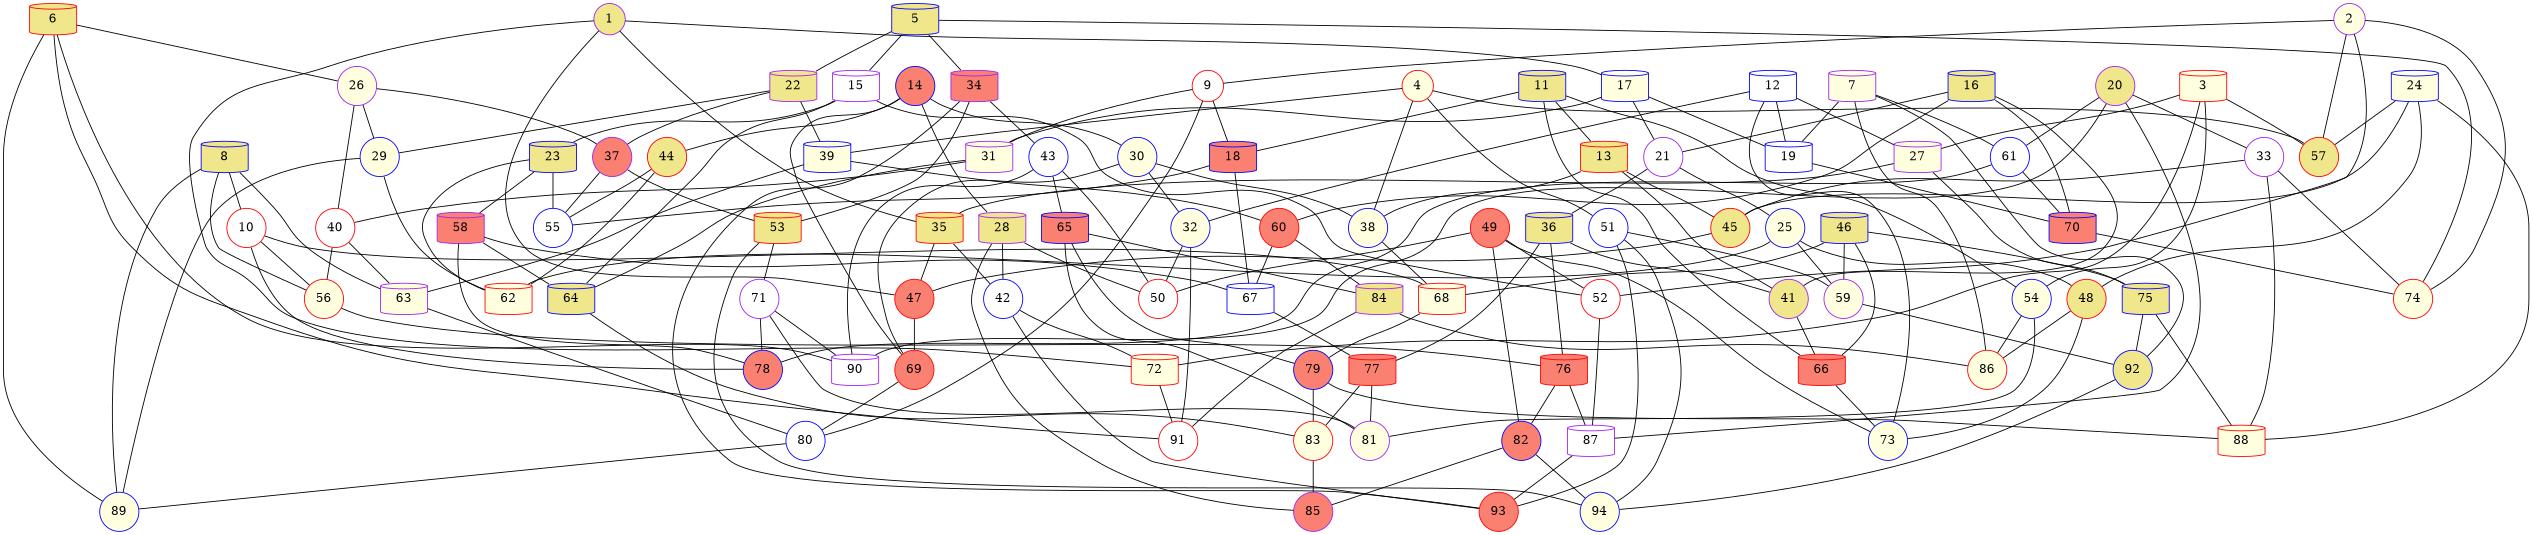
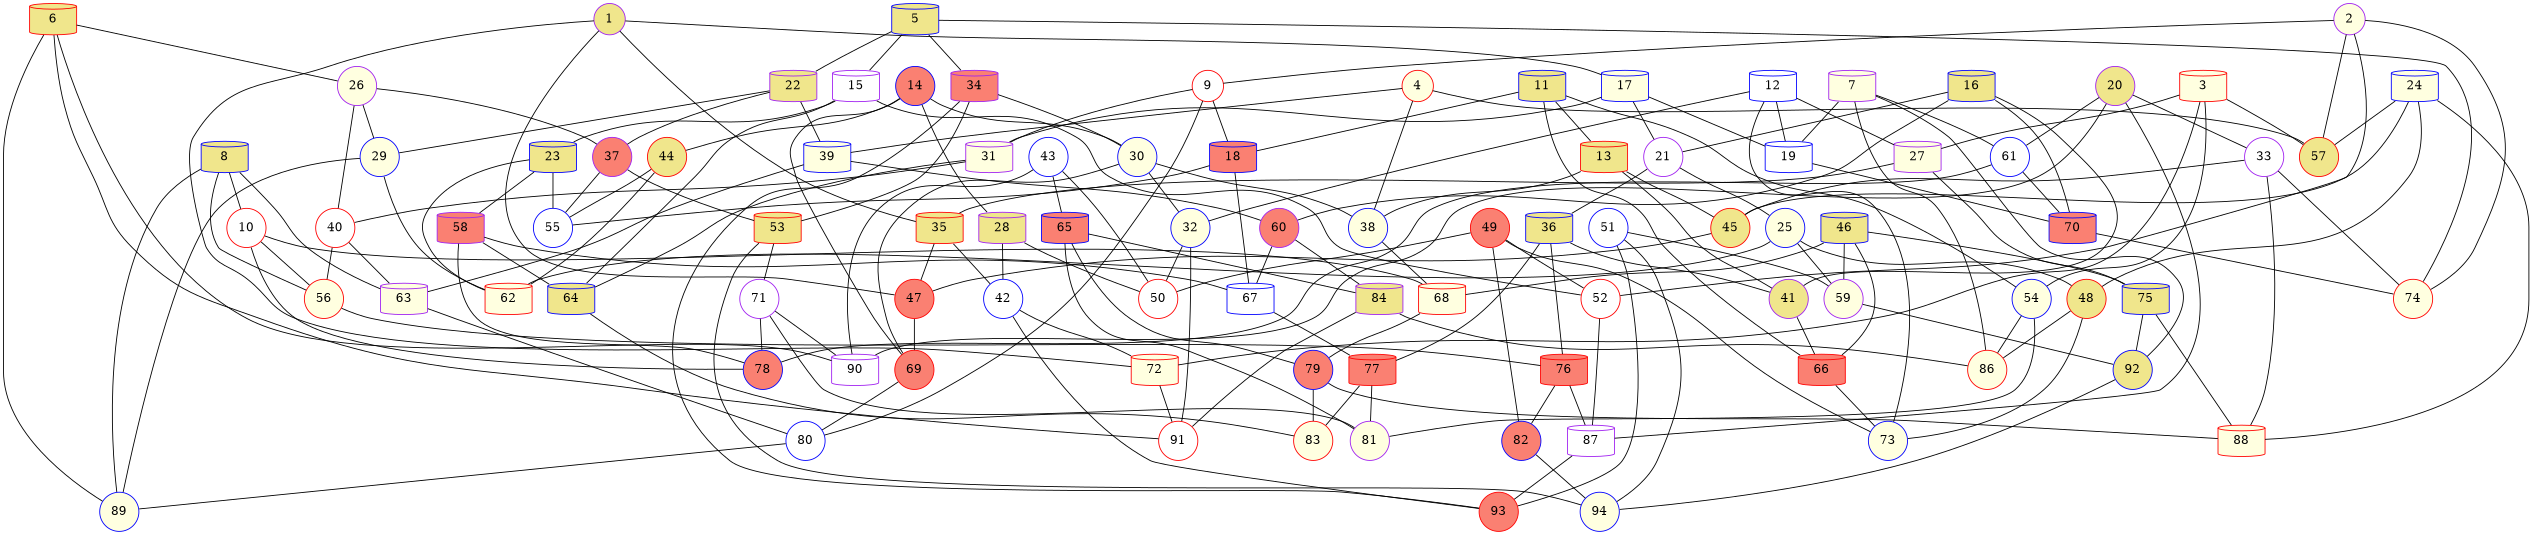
edge "34" -- "43": now "34" -- "30"
edge "4" -- "51": removed
node "60": color red -> purple
node "85": removed
